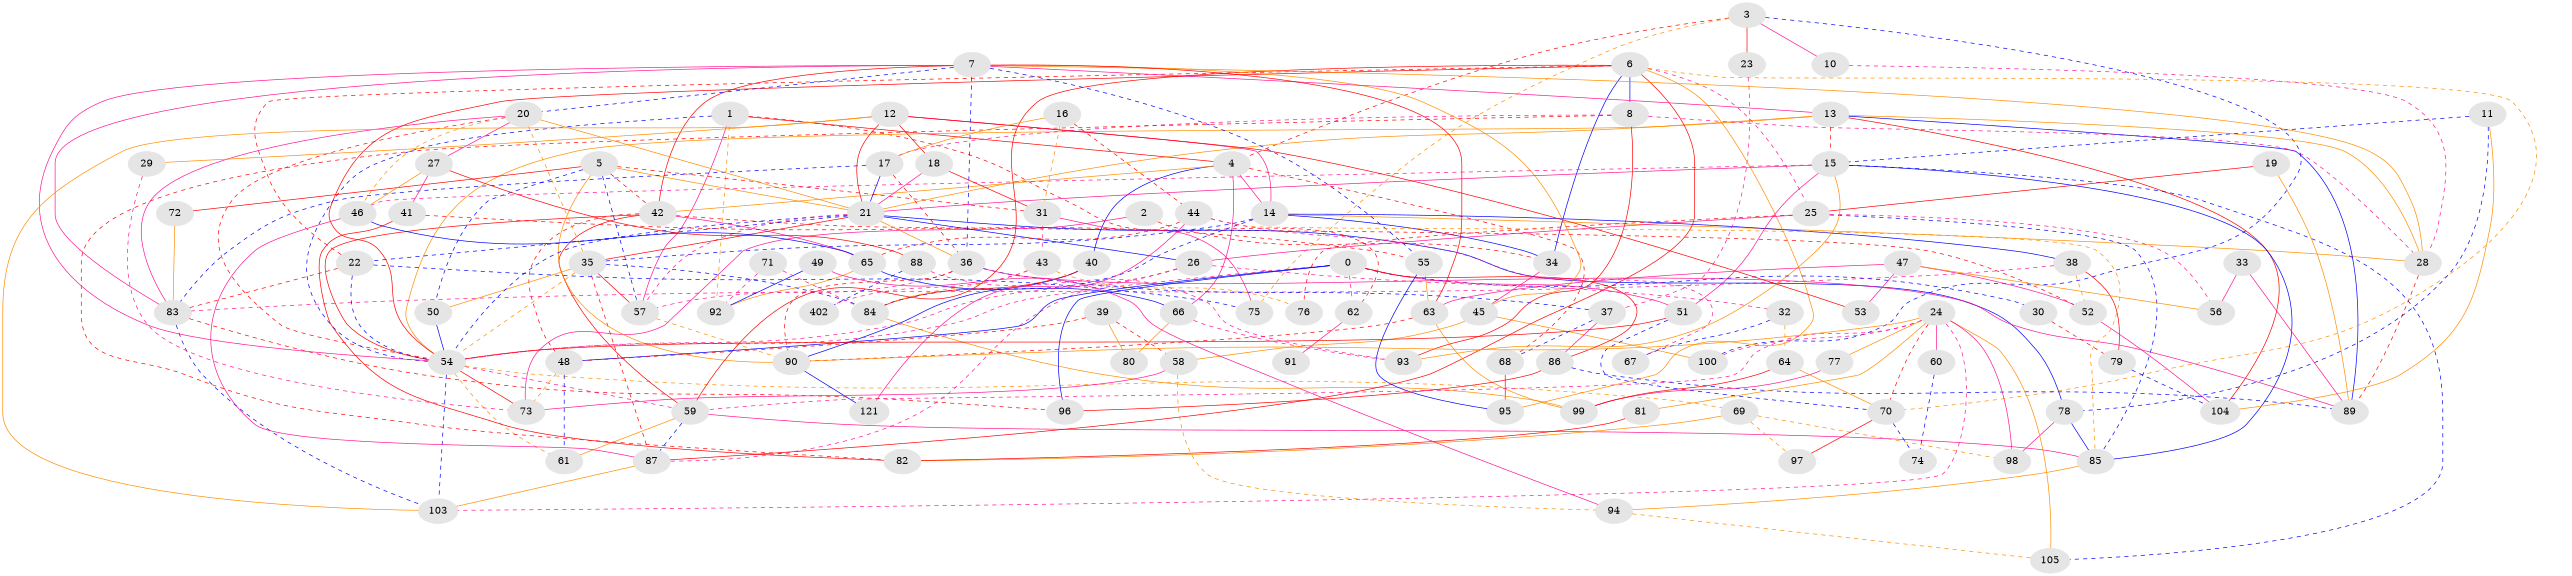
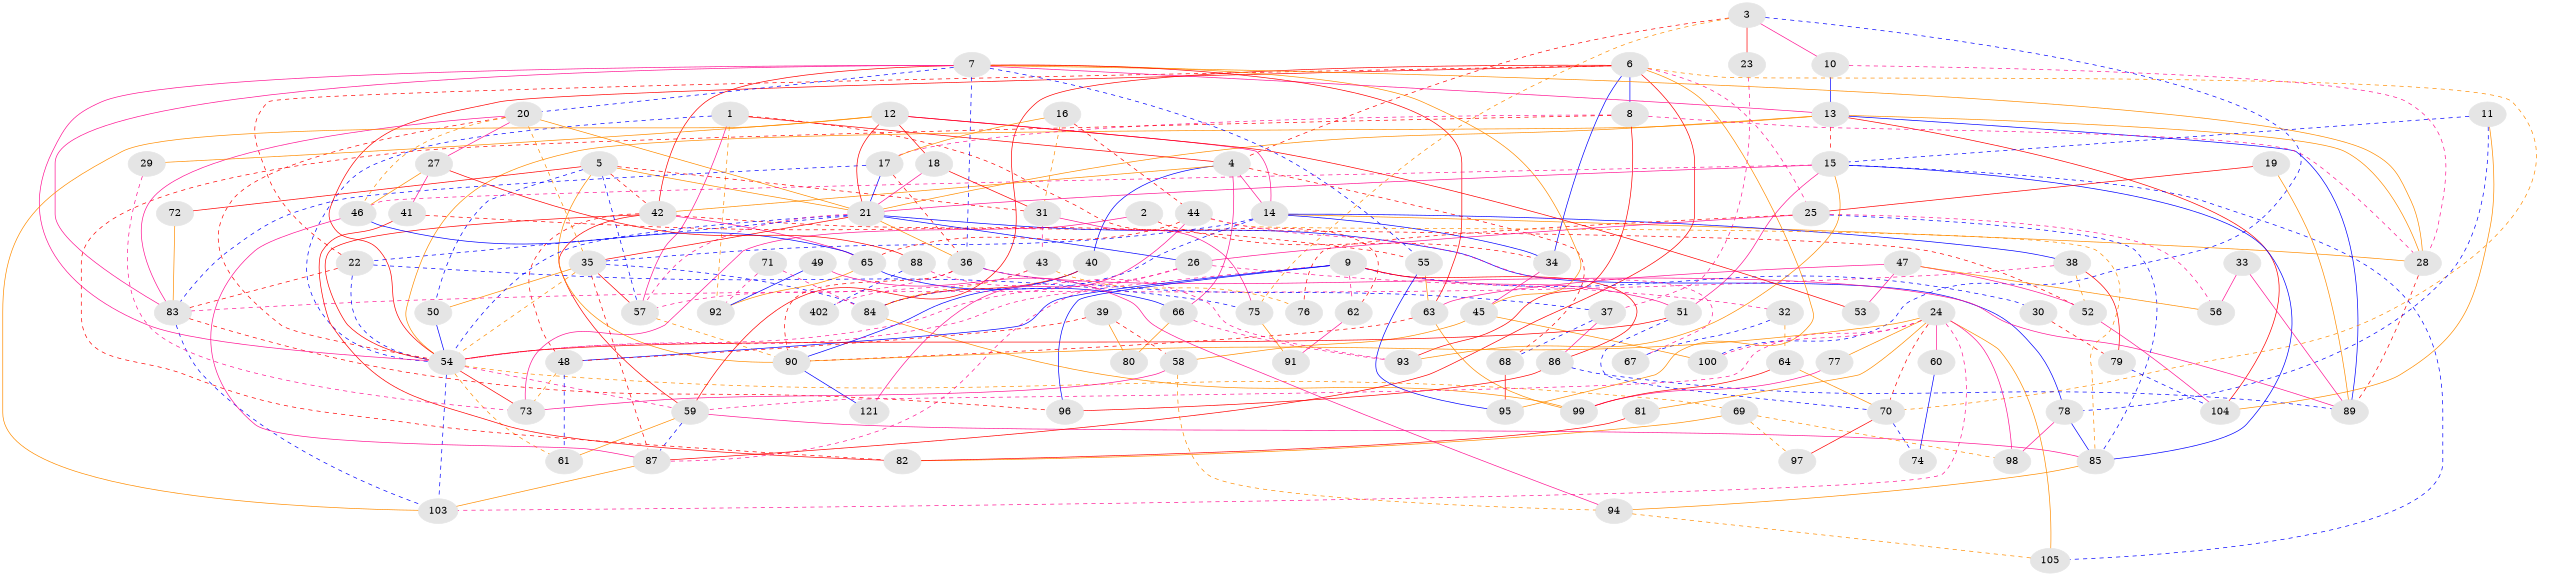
edge "10" -- "13": added
node "0": label "0" -> "9"
edge "75" -- "91": added
edge "60" -- "74": style dashed -> solid
